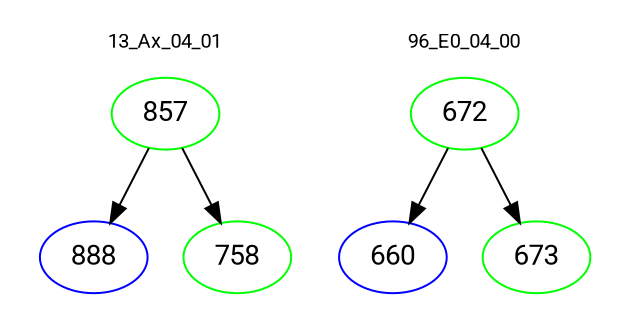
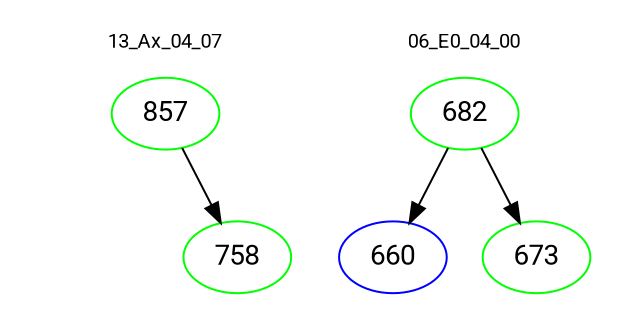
cluster "13_Ax_04_01": label "13_Ax_04_01" -> "13_Ax_04_07"
cluster "96_E0_04_00": label "96_E0_04_00" -> "06_E0_04_00"
node "672": label "672" -> "682"
node "888": removed
